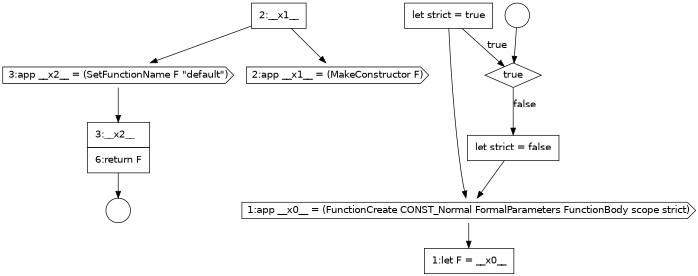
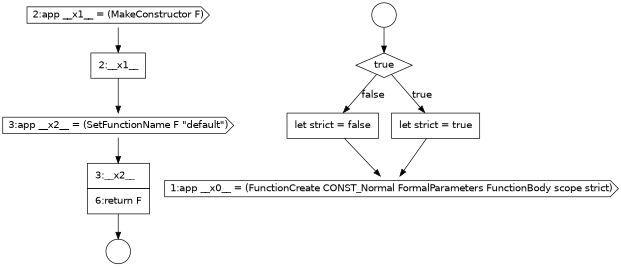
edge "2:__x1__" -> "2:app __x1__ = (MakeConstructor F)": reversed
edge "let strict = true" -> "true": reversed
node "1:let F = __x0__": removed
